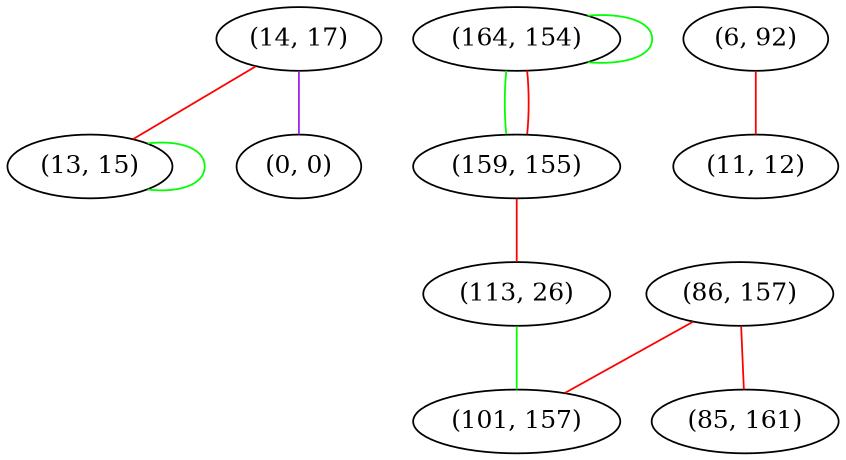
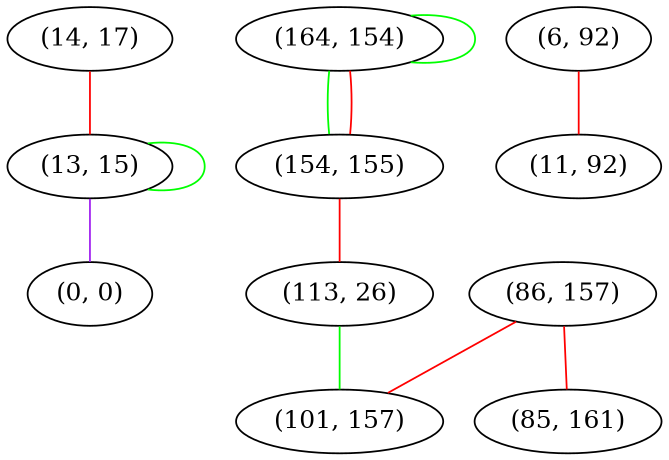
edge "(14, 17)" -- "(0, 0)": now "(13, 15)" -- "(0, 0)"
node "(159, 155)": label "(159, 155)" -> "(154, 155)"
node "(11, 12)": label "(11, 12)" -> "(11, 92)"
